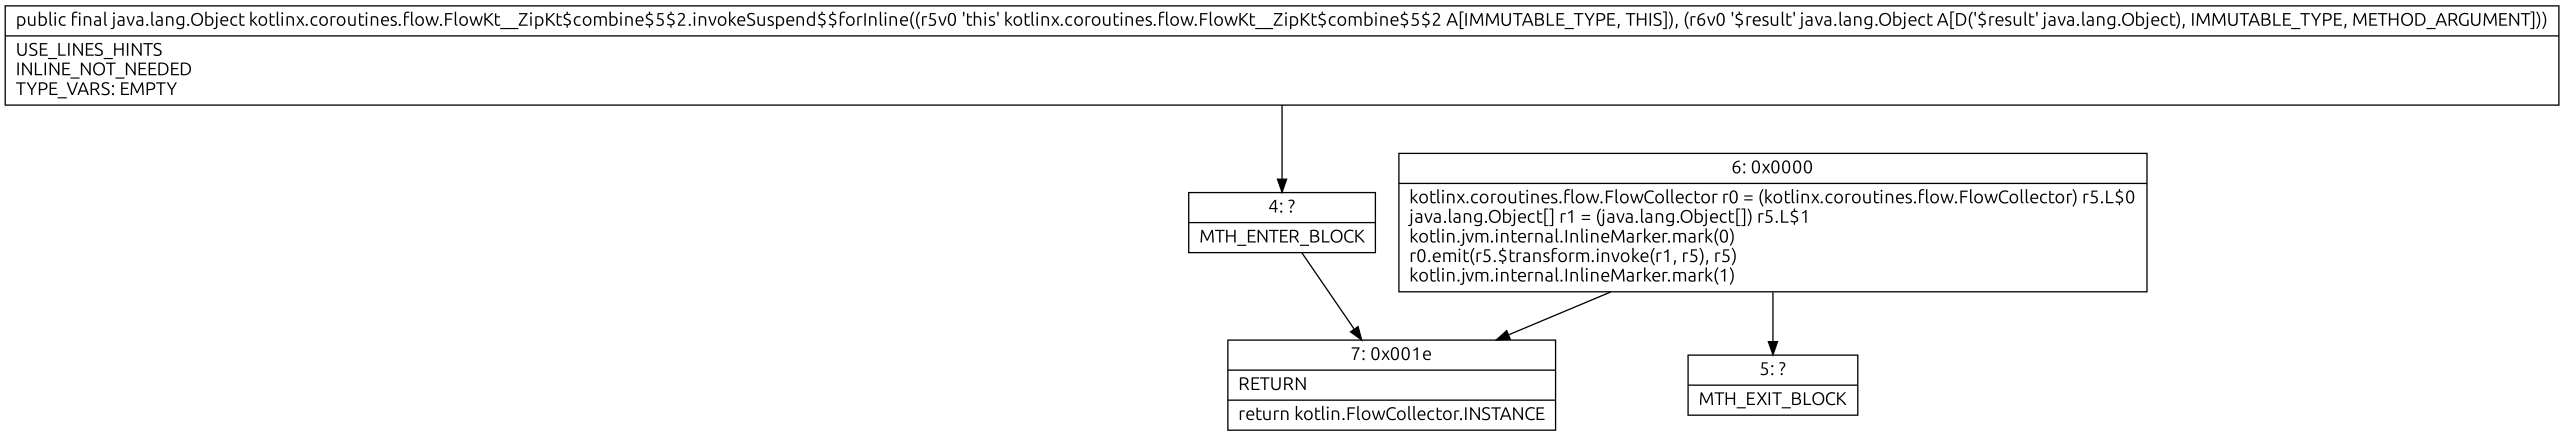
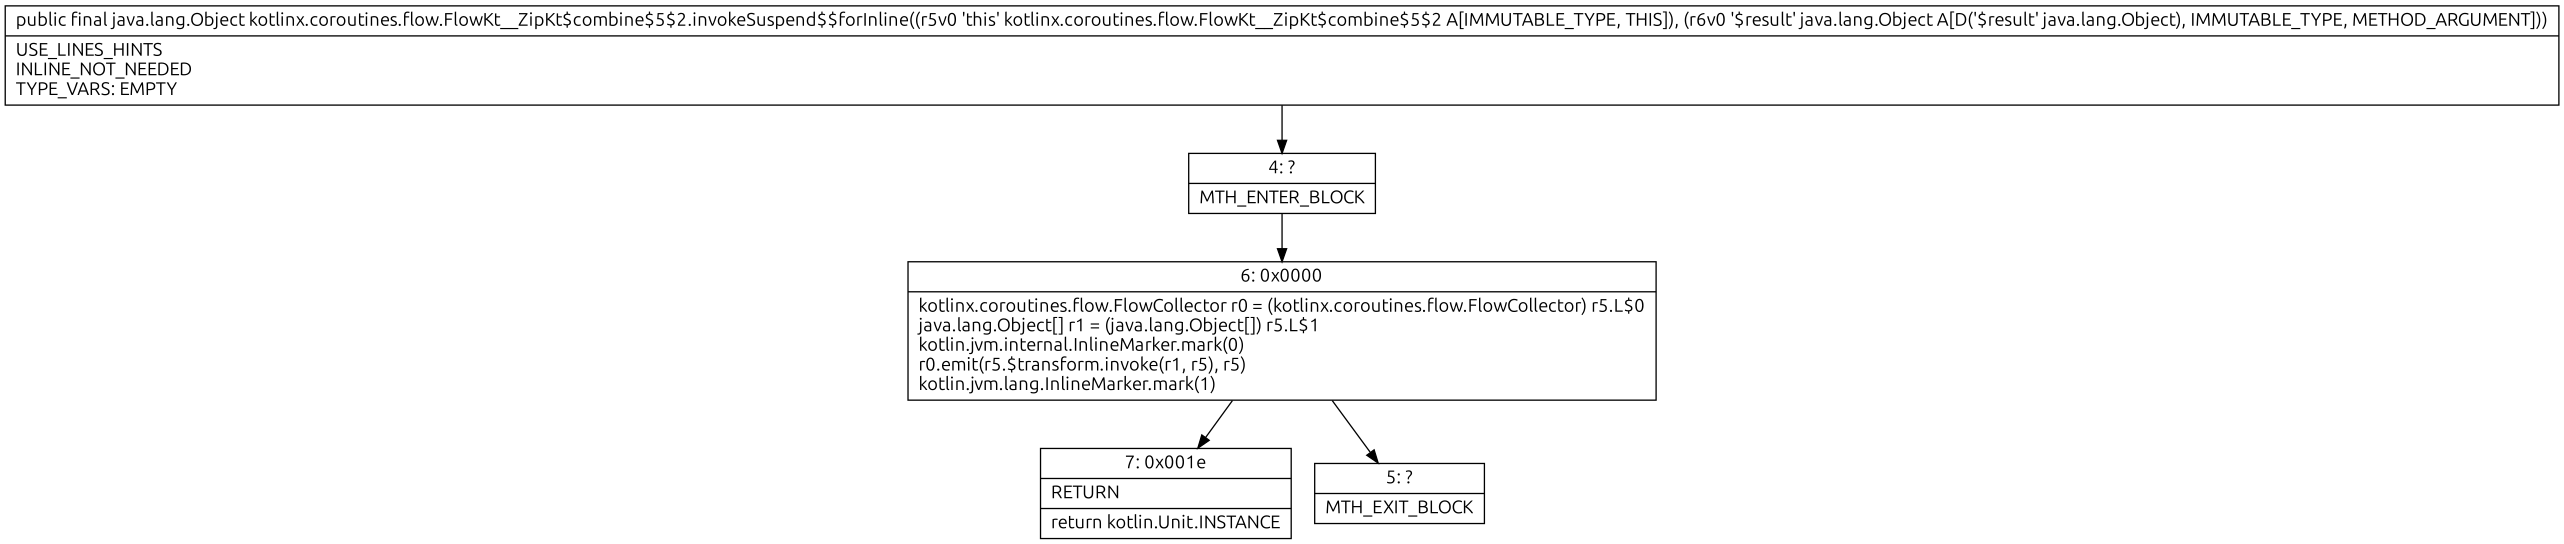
node "6: 0x0000": text "kotlin.jvm.internal.InlineMarker.mark(1)" -> "kotlin.jvm.lang.InlineMarker.mark(1)"
edge "4: ?" -> "7: 0x001e": now "4: ?" -> "6: 0x0000"
node "7: 0x001e": text "return kotlin.FlowCollector.INSTANCE" -> "return kotlin.Unit.INSTANCE"
